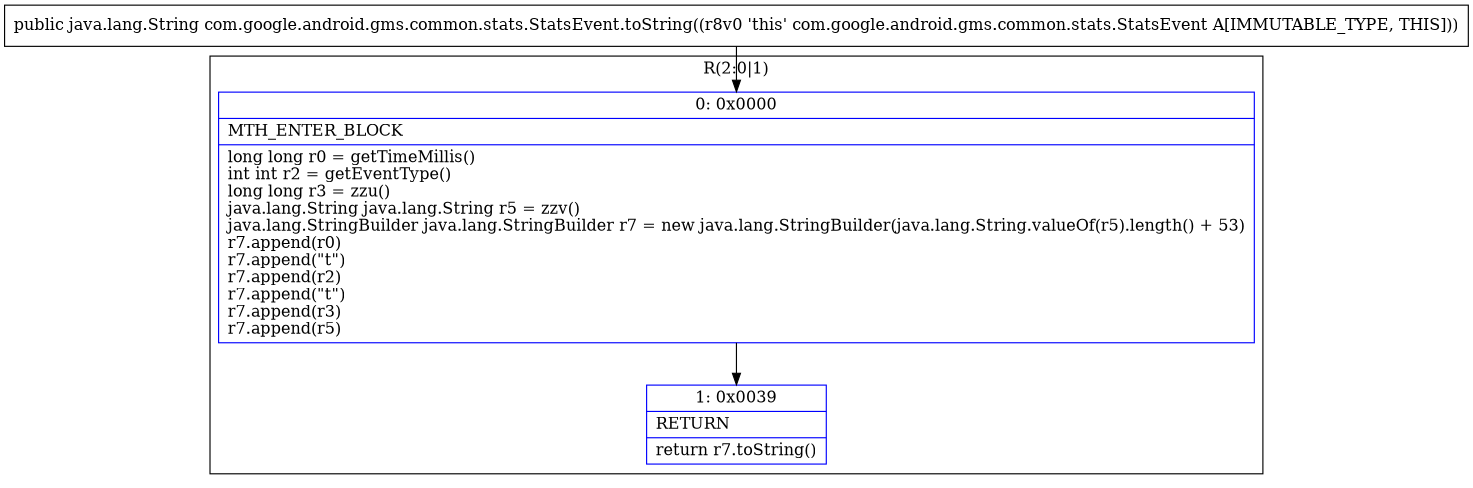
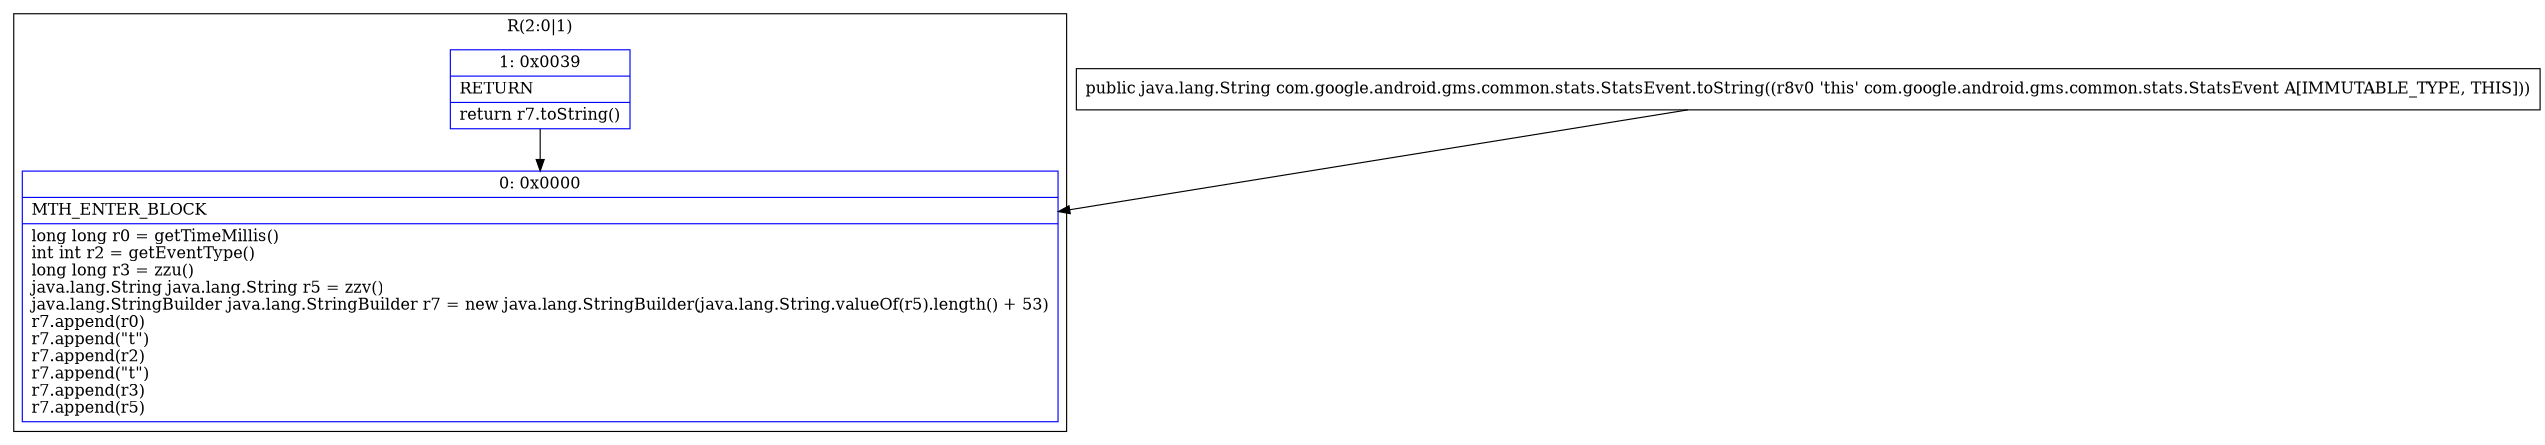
edge "0: 0x0000" -> "1: 0x0039": reversed
